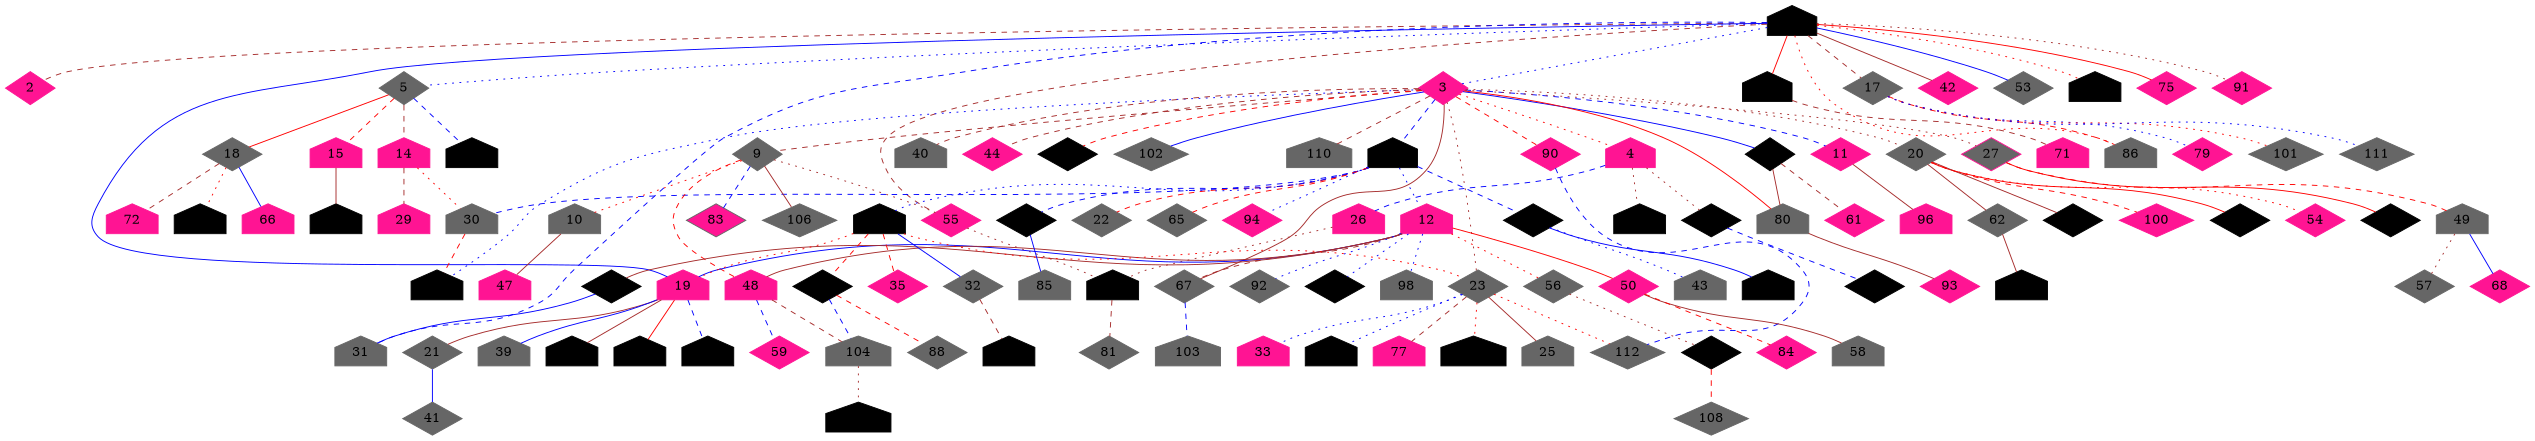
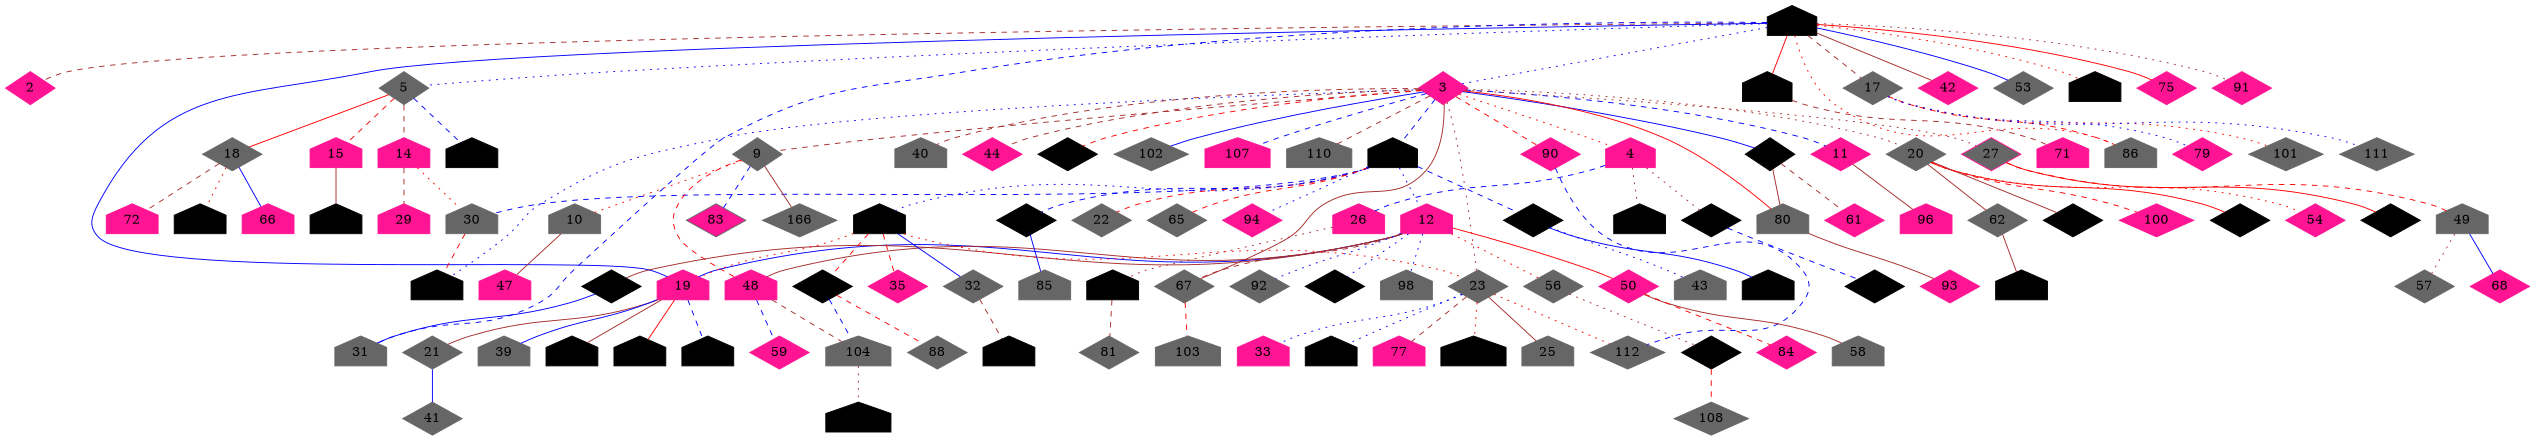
node "107": added
node "106": label "106" -> "166"
node "55": removed
edge "67" -- "103": color blue -> red
